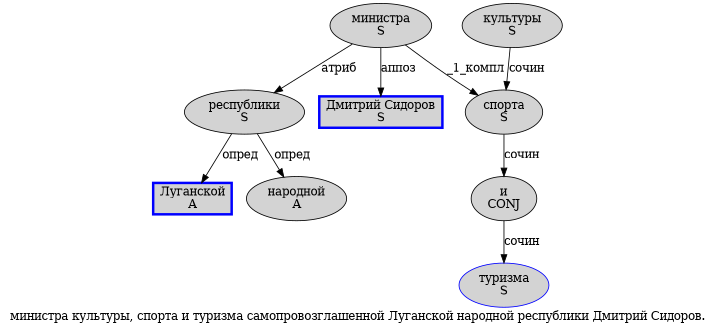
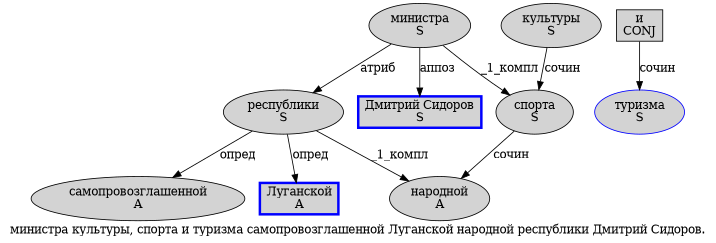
edge "спорта S" -> "и CONJ": now "спорта S" -> "народной A"
edge "республики S" -> "народной A": label "опред" -> "_1_компл"
node "самопровозглашенной A": added
node "и CONJ": shape ellipse -> box
